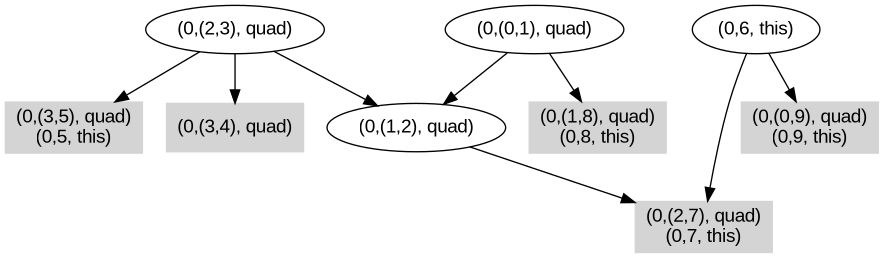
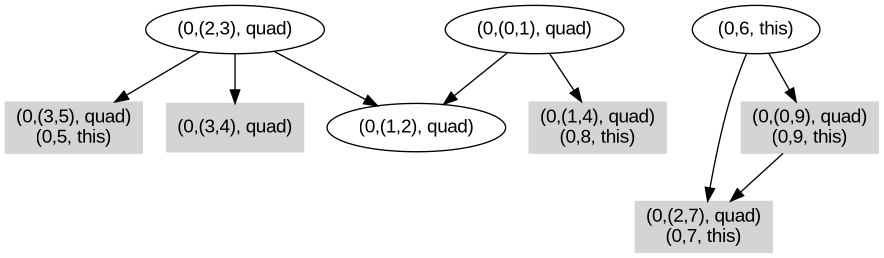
node "(0,(1,8), quad) (0,8, this)": label "(0,(1,8), quad) (0,8, this)" -> "(0,(1,4), quad) (0,8, this)"
edge "(0,(1,2), quad)" -> "(0,(2,7), quad) (0,7, this)": now "(0,(0,9), quad) (0,9, this)" -> "(0,(2,7), quad) (0,7, this)"
